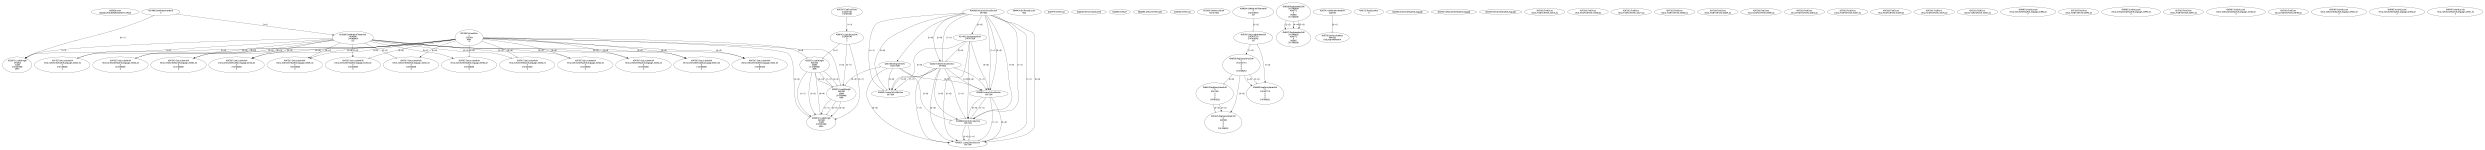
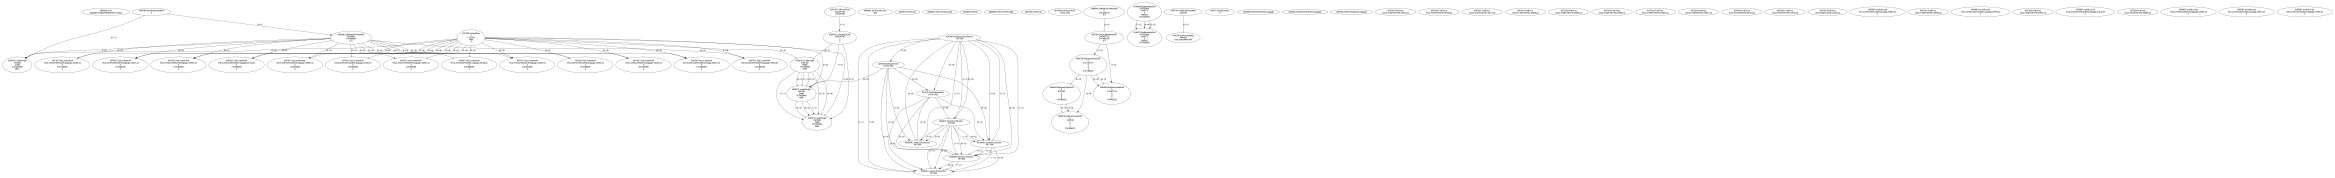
node "4247263.FindClose retval_FindFirstFileW_33347_32": label "4247263.FindClose retval_FindFirstFileW_33347_32" -> "4247263.FindClose retval_RegCloseKey_33347_32"
edge "4250188.GetSystemInfo 2147417660" -> "4214413.GetStartupInfoW 2147417624": added, label "(0-->0)"
